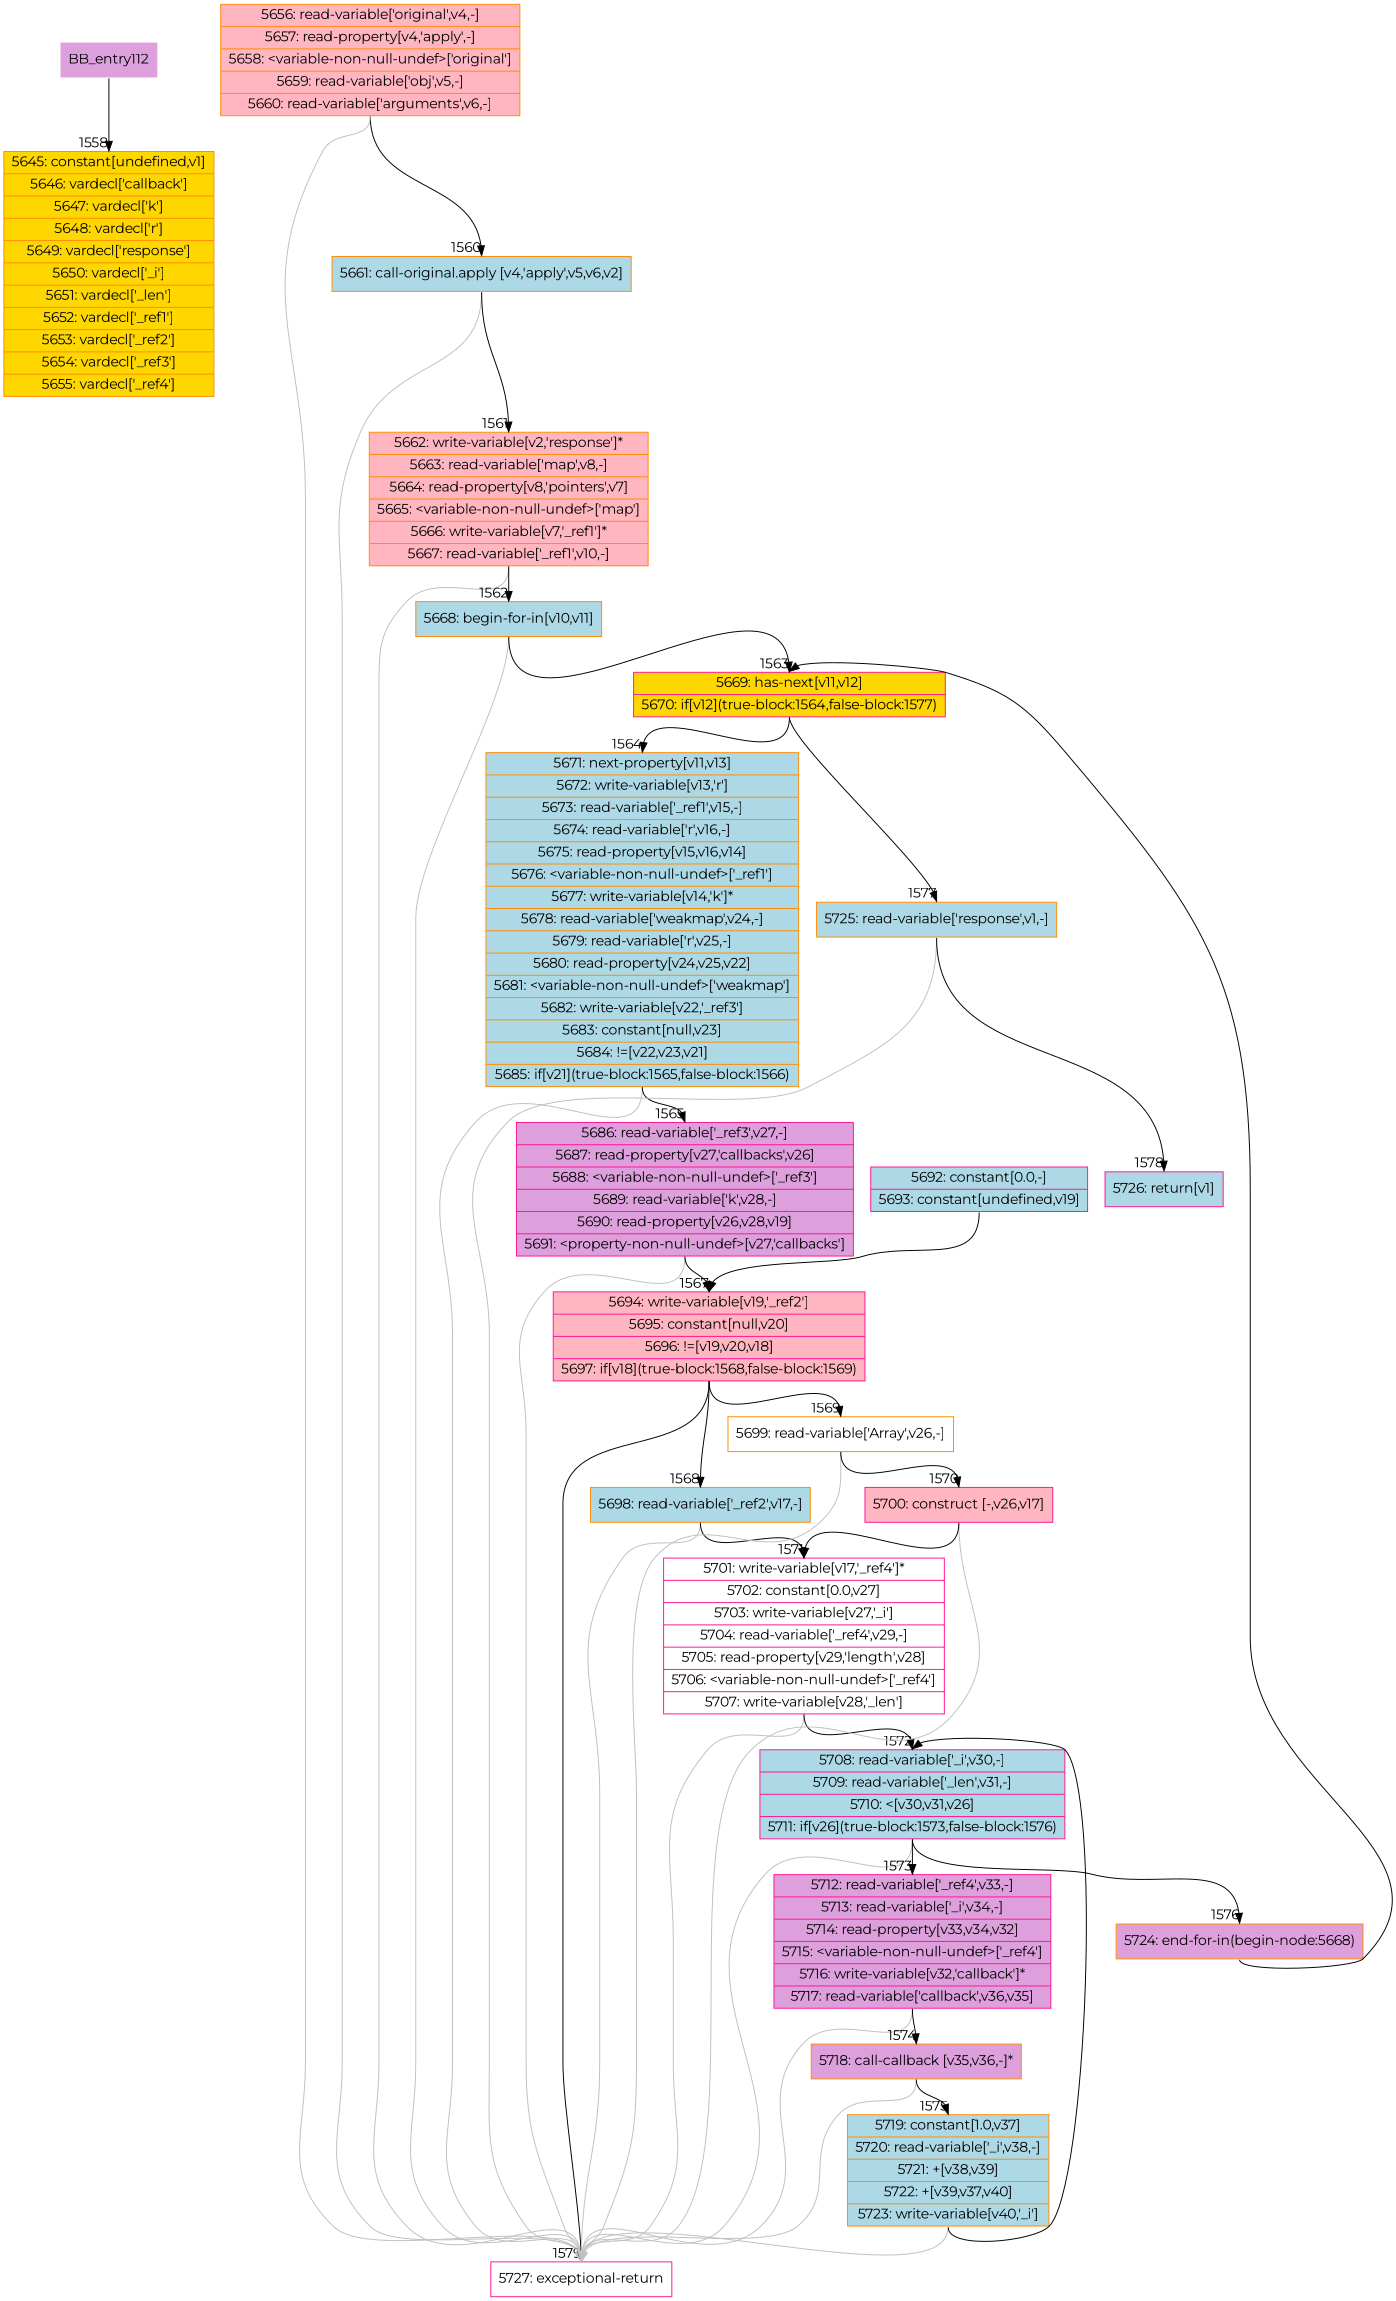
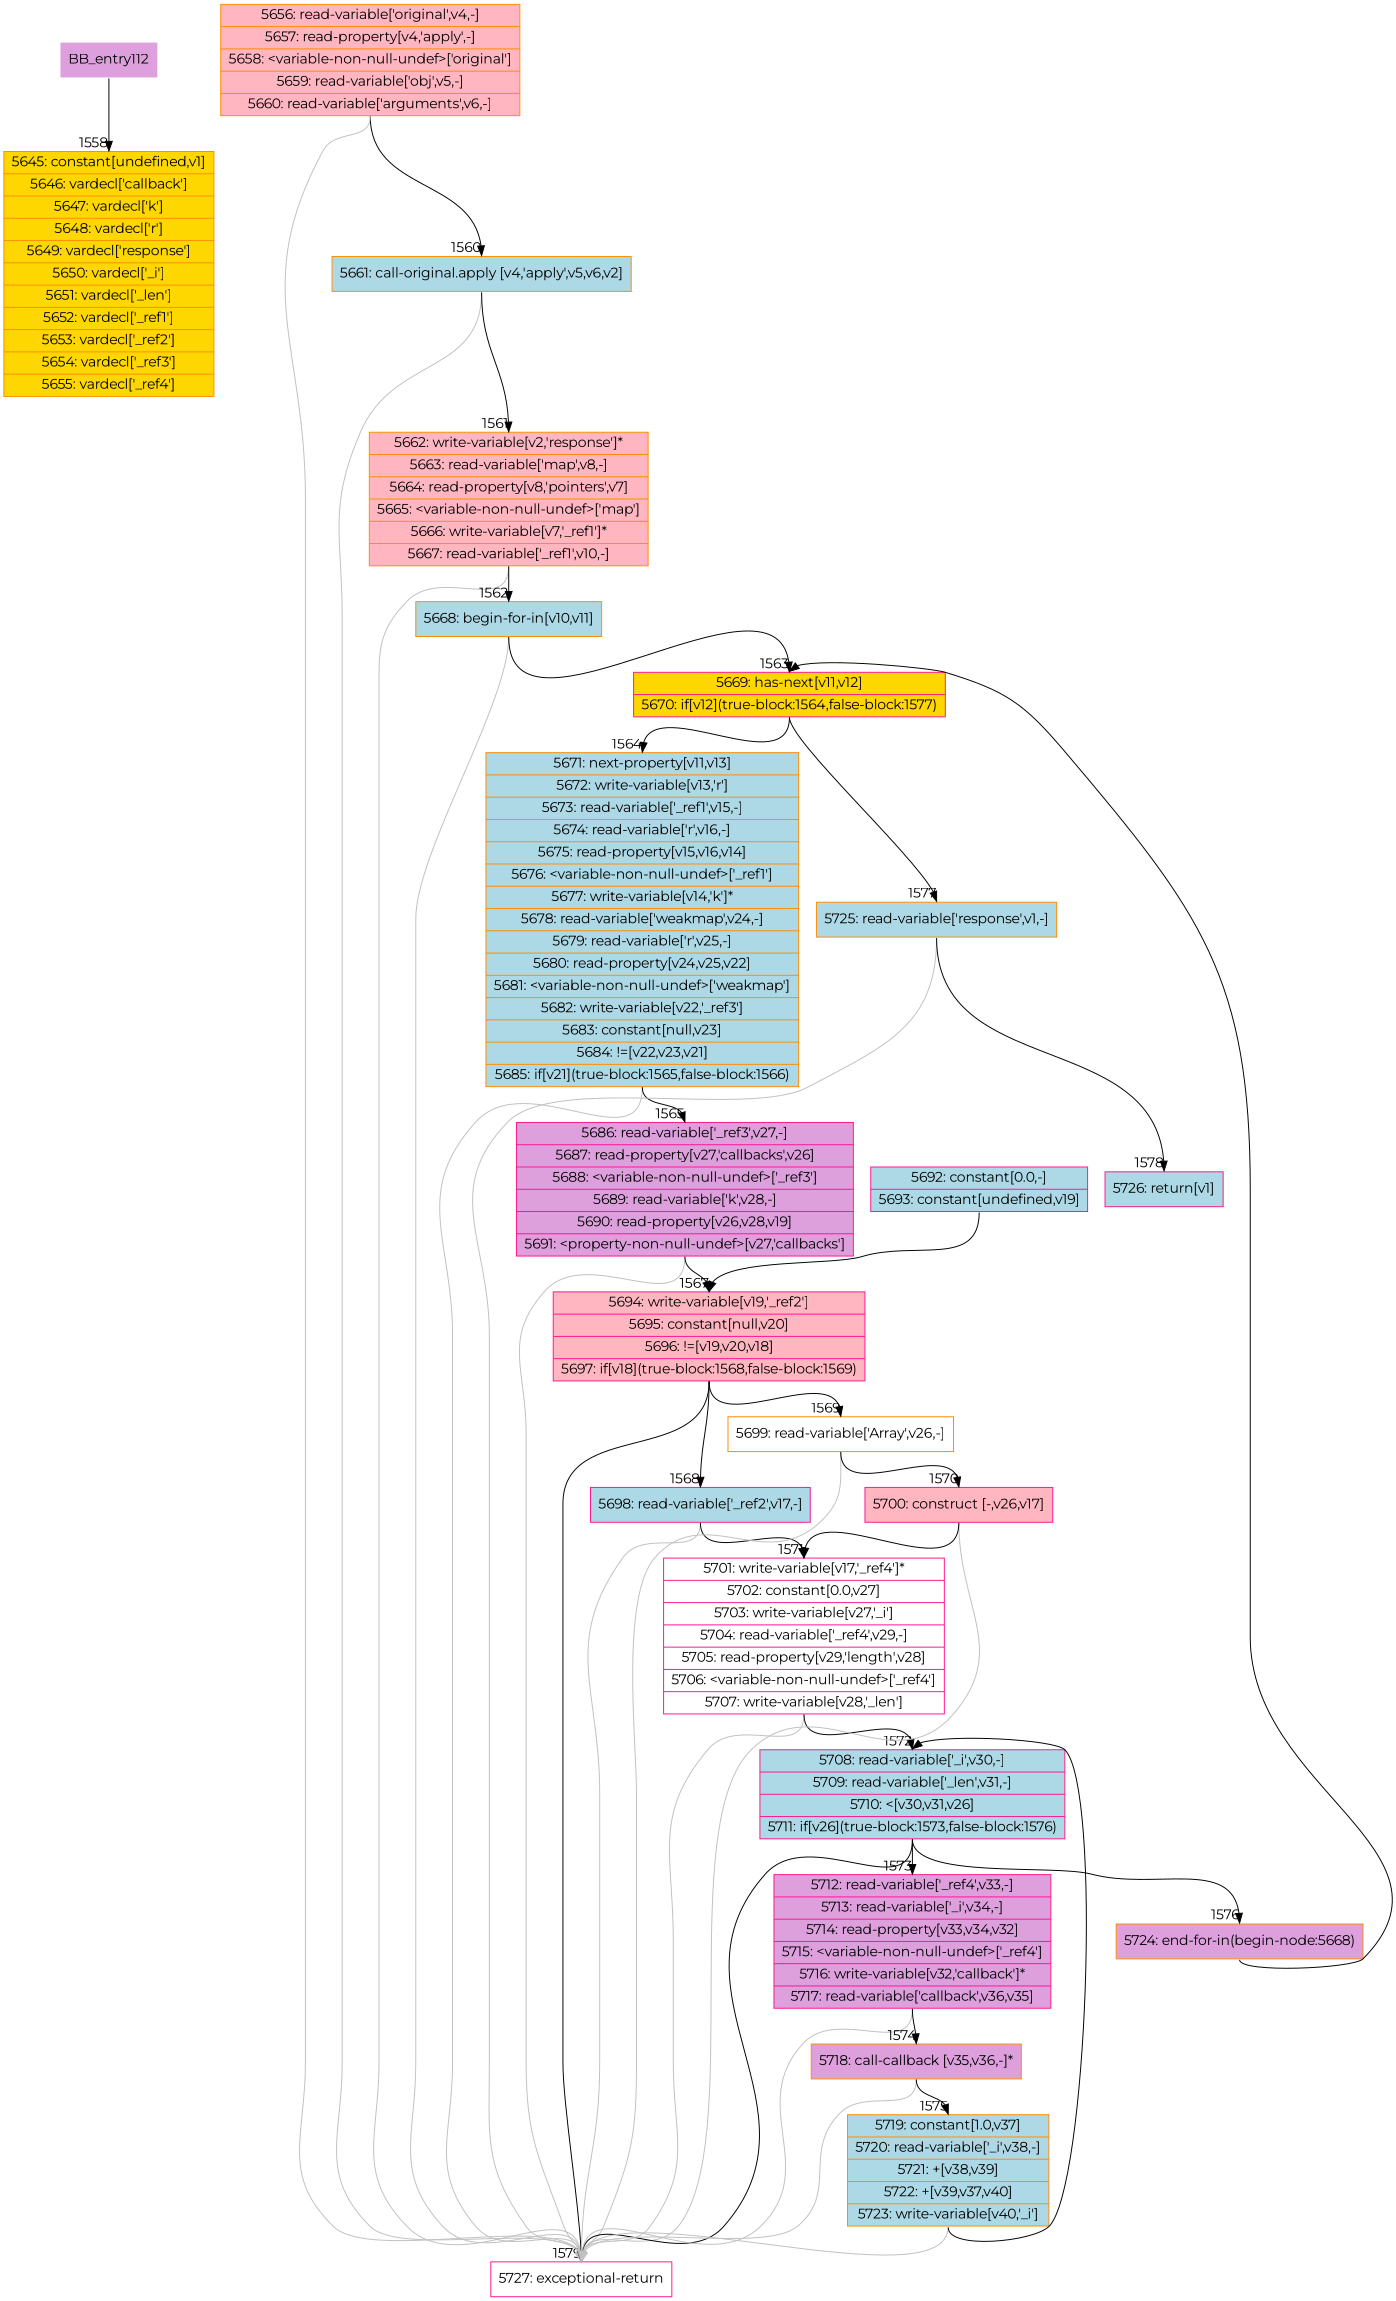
node "5698: read-variable['_ref2',v17,-]": color darkorange -> deeppink
edge "5708: read-variable['_i',v30,-]" -> "5727: exceptional-return": color gray -> black
